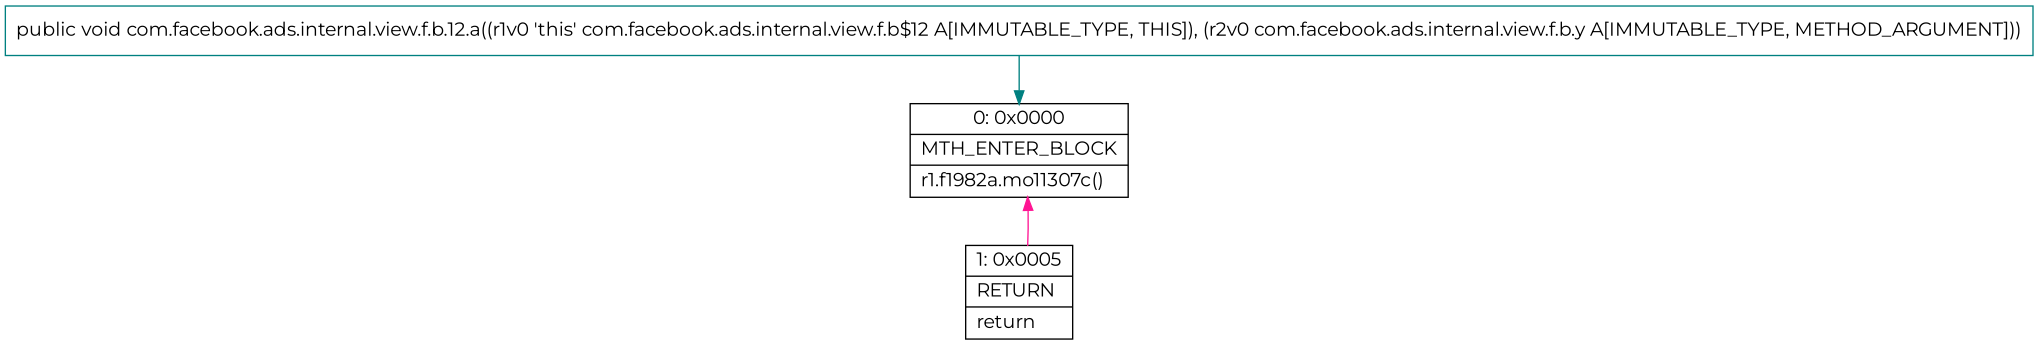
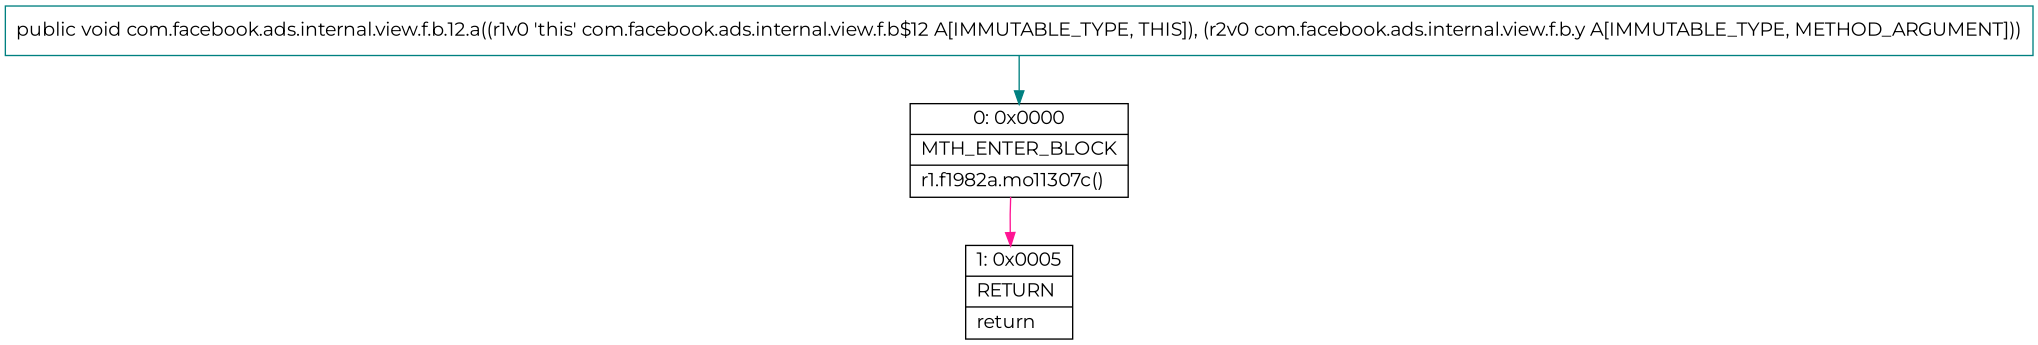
edge "1: 0x0005" -> "0: 0x0000": reversed
